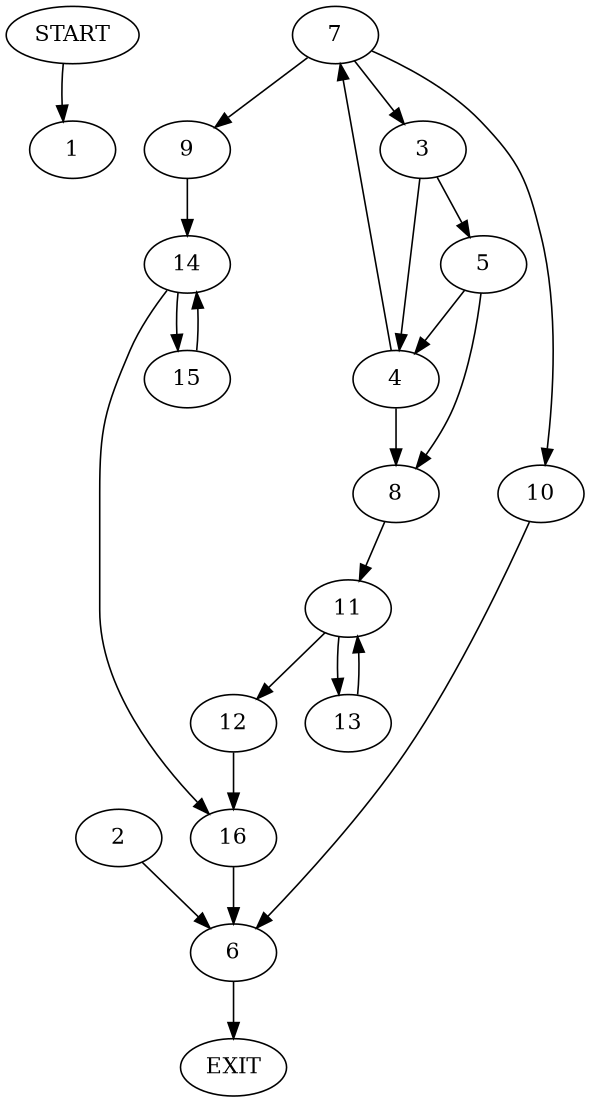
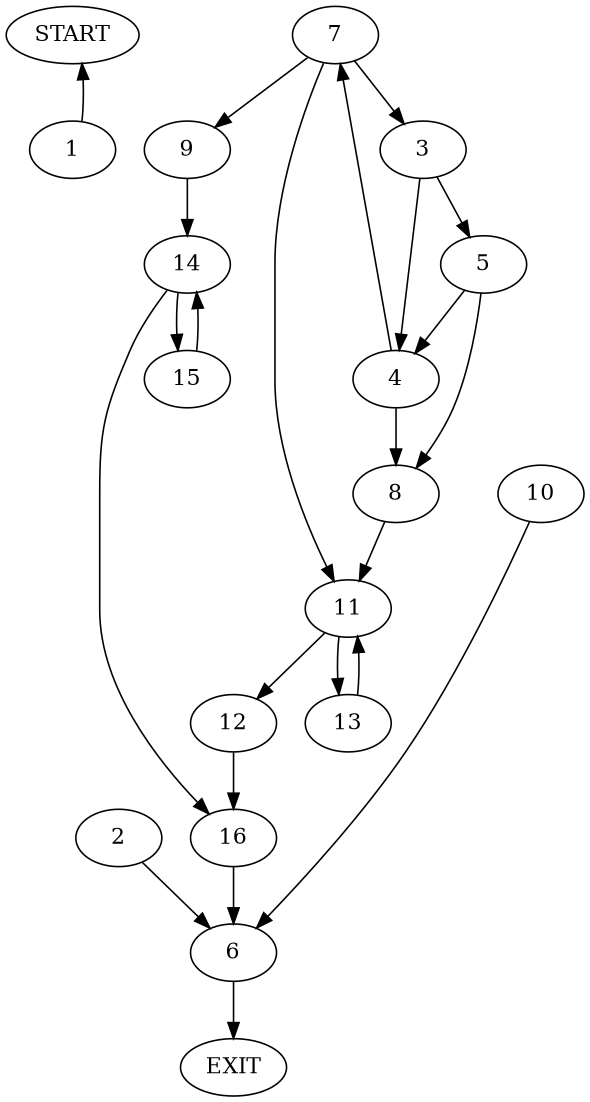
edge "START" -> "1": reversed
edge "7" -> "10": now "7" -> "11"
